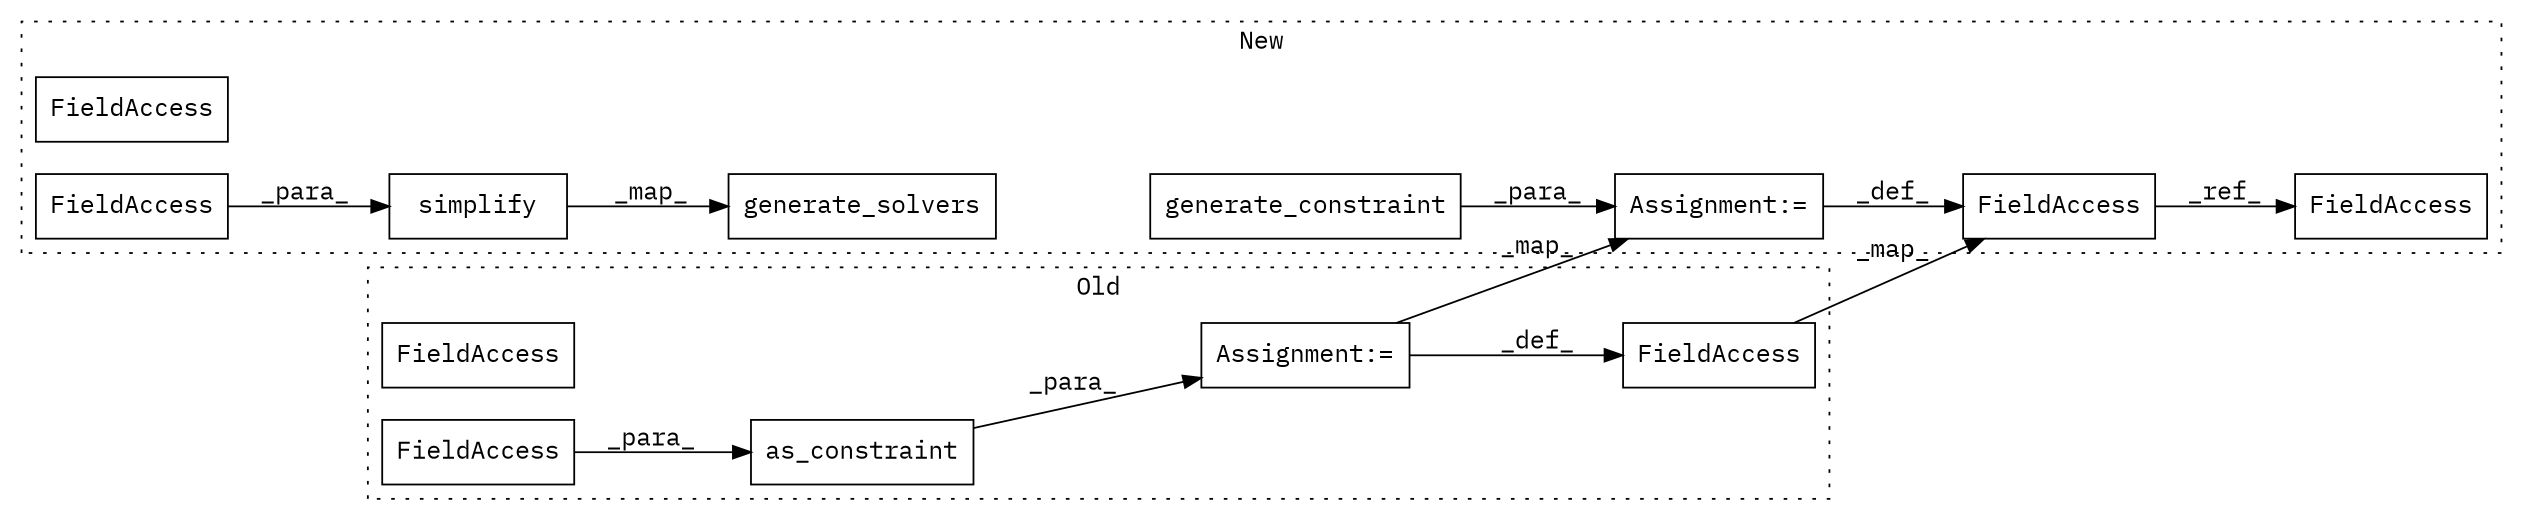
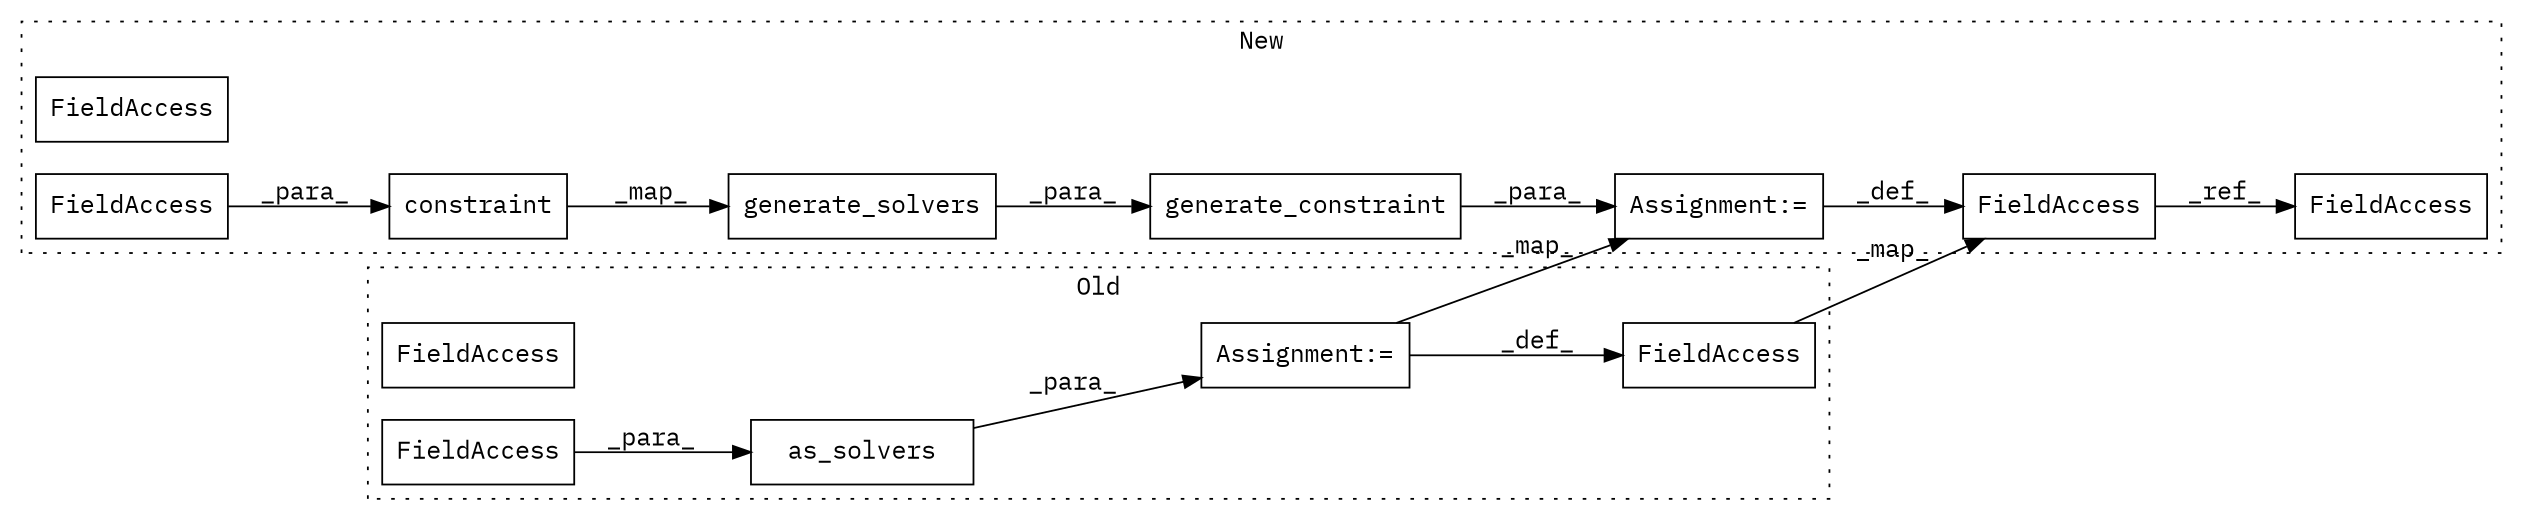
node "simplify": label "simplify" -> "constraint"
edge "generate_solvers" -> "generate_constraint": added, label "_para_"
node "as_constraint": label "as_constraint" -> "as_solvers"
